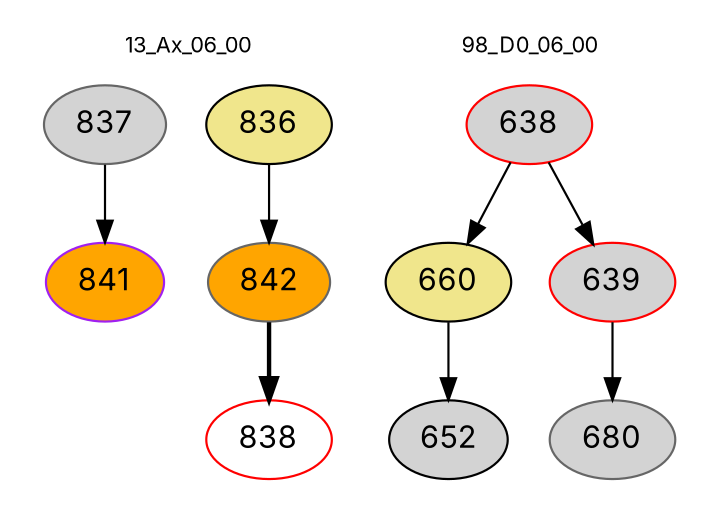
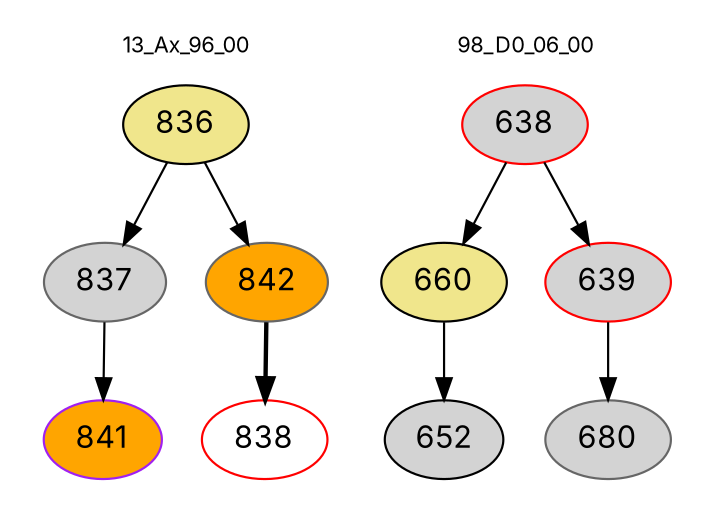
cluster "13_Ax_06_00": label "13_Ax_06_00" -> "13_Ax_96_00"
edge "836" -> "837": added
